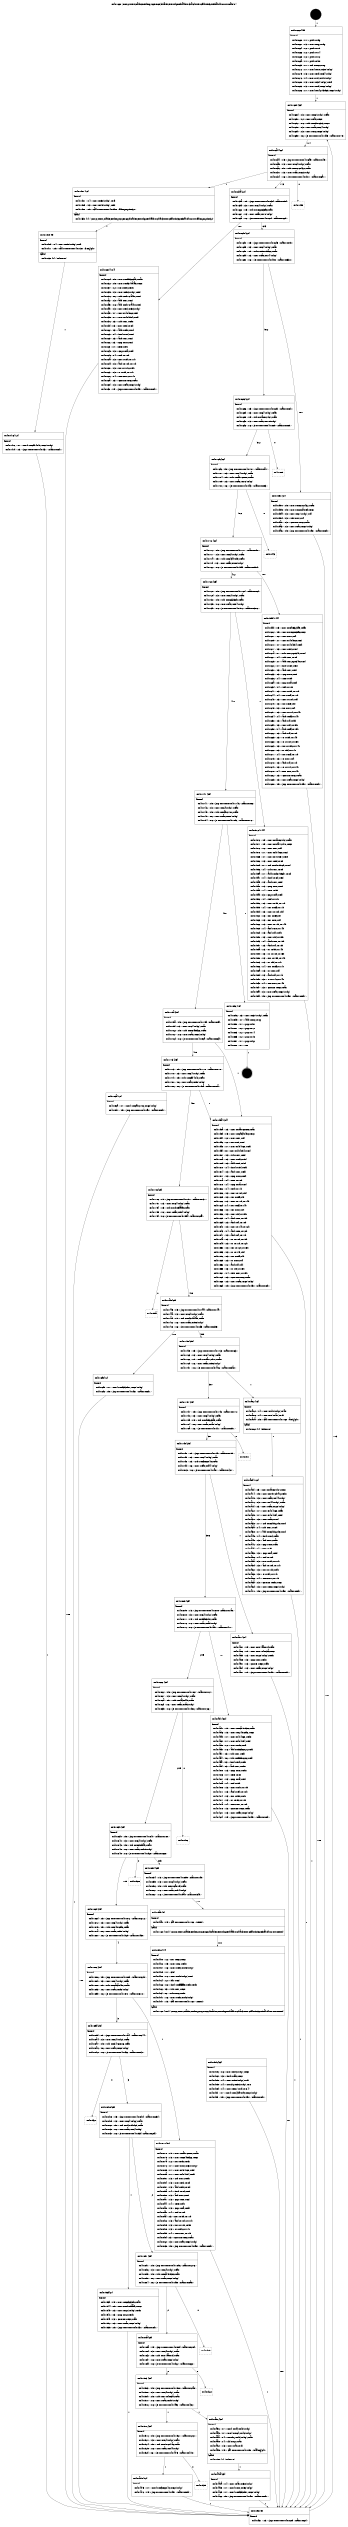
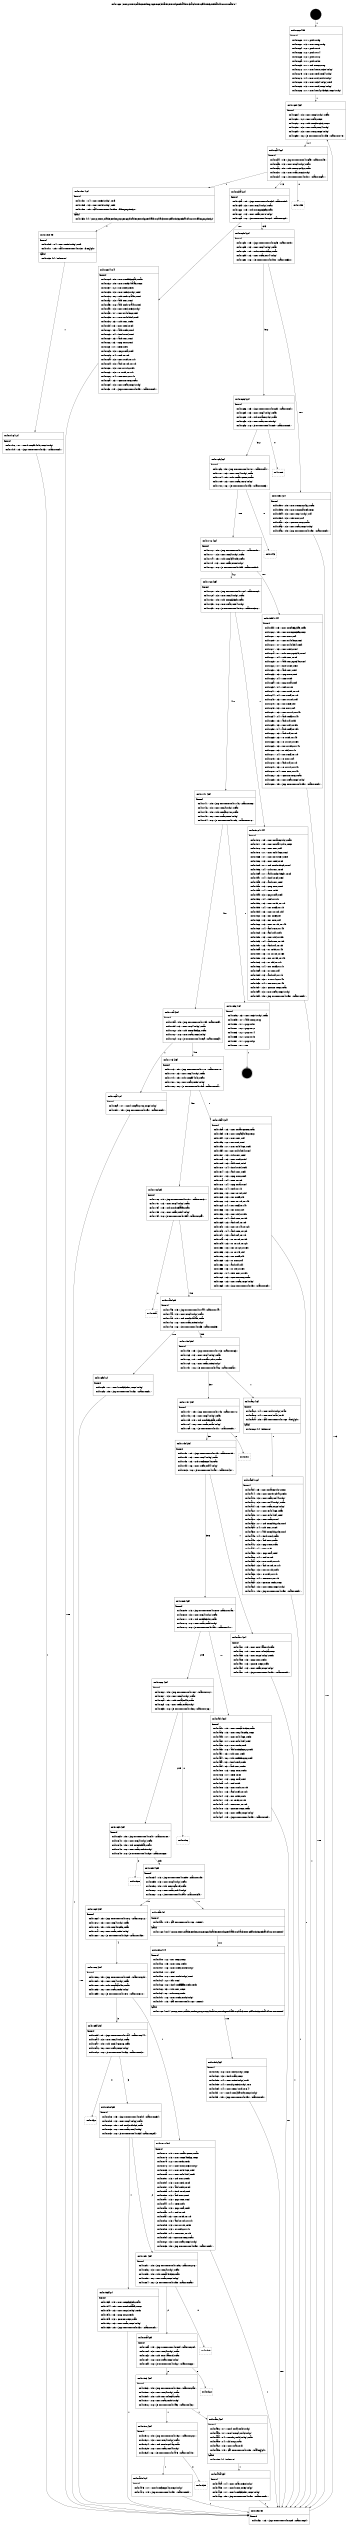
edge "0x4016fc [22]" -> "0x401712 [22]": label " 512" -> " 108"
edge "0x40175a [25]" -> "0x401dea [134]": now "0x40175a [25]" -> "0x401eca [12]"
edge "0x40183b [25]" -> "0x40186d [25]": now "0x401854 [25]" -> "0x40186d [25]"
edge "0x401bb0 [44]" -> "0x401bdc [33]": added, label "100"
